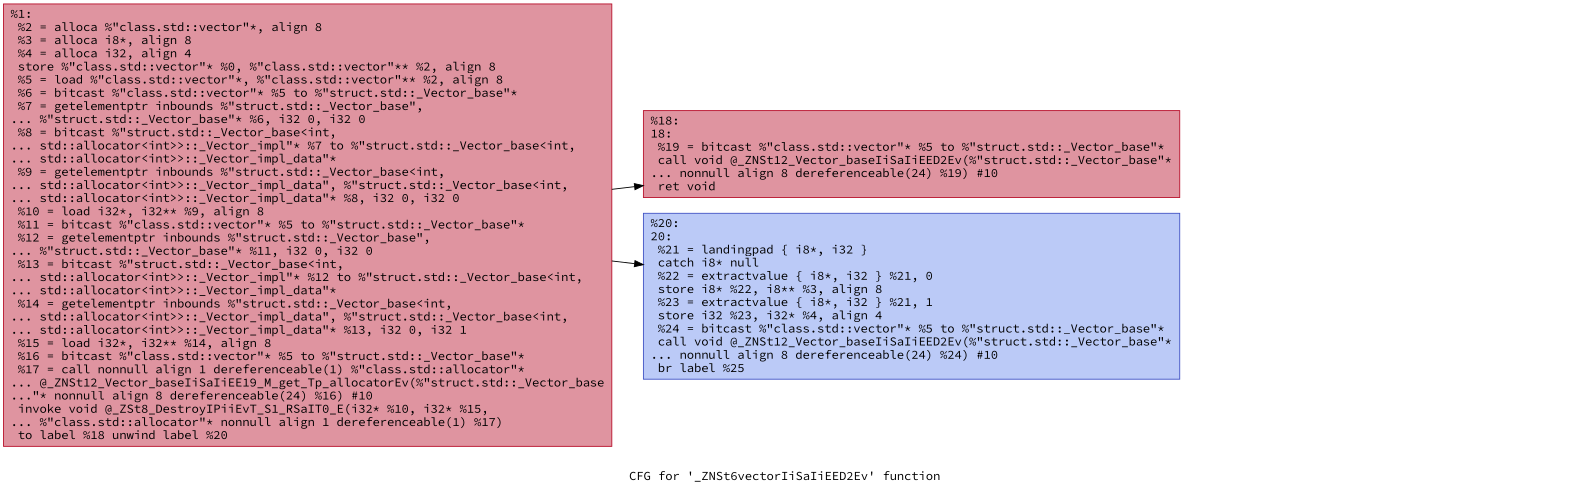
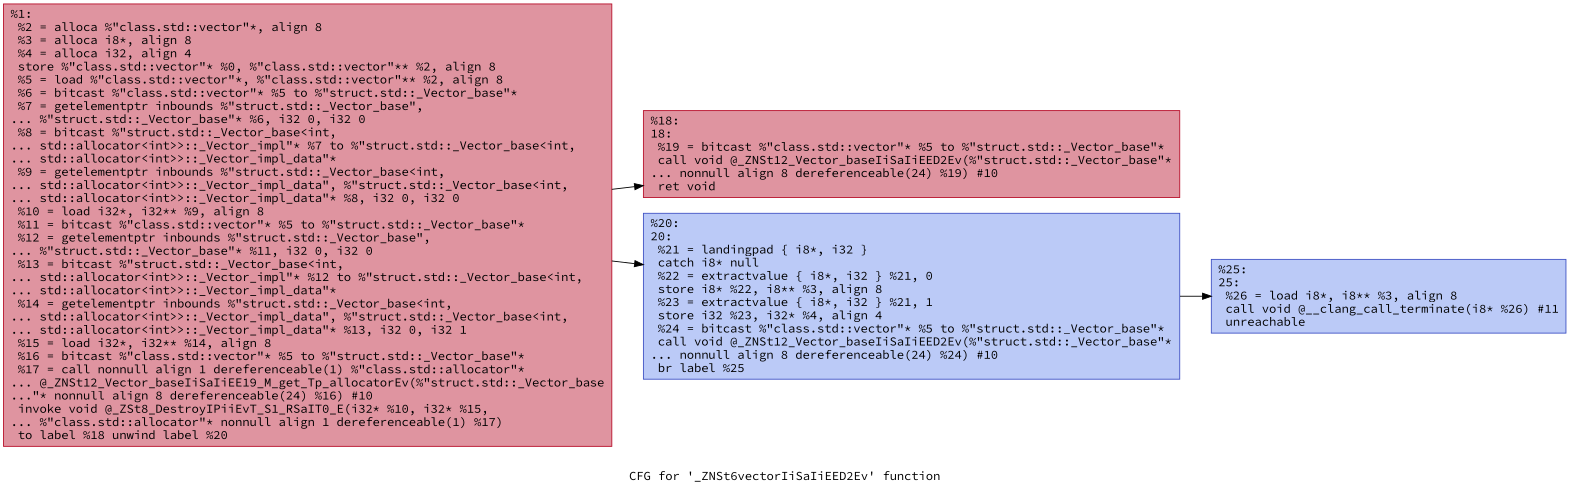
node "%25:": added
